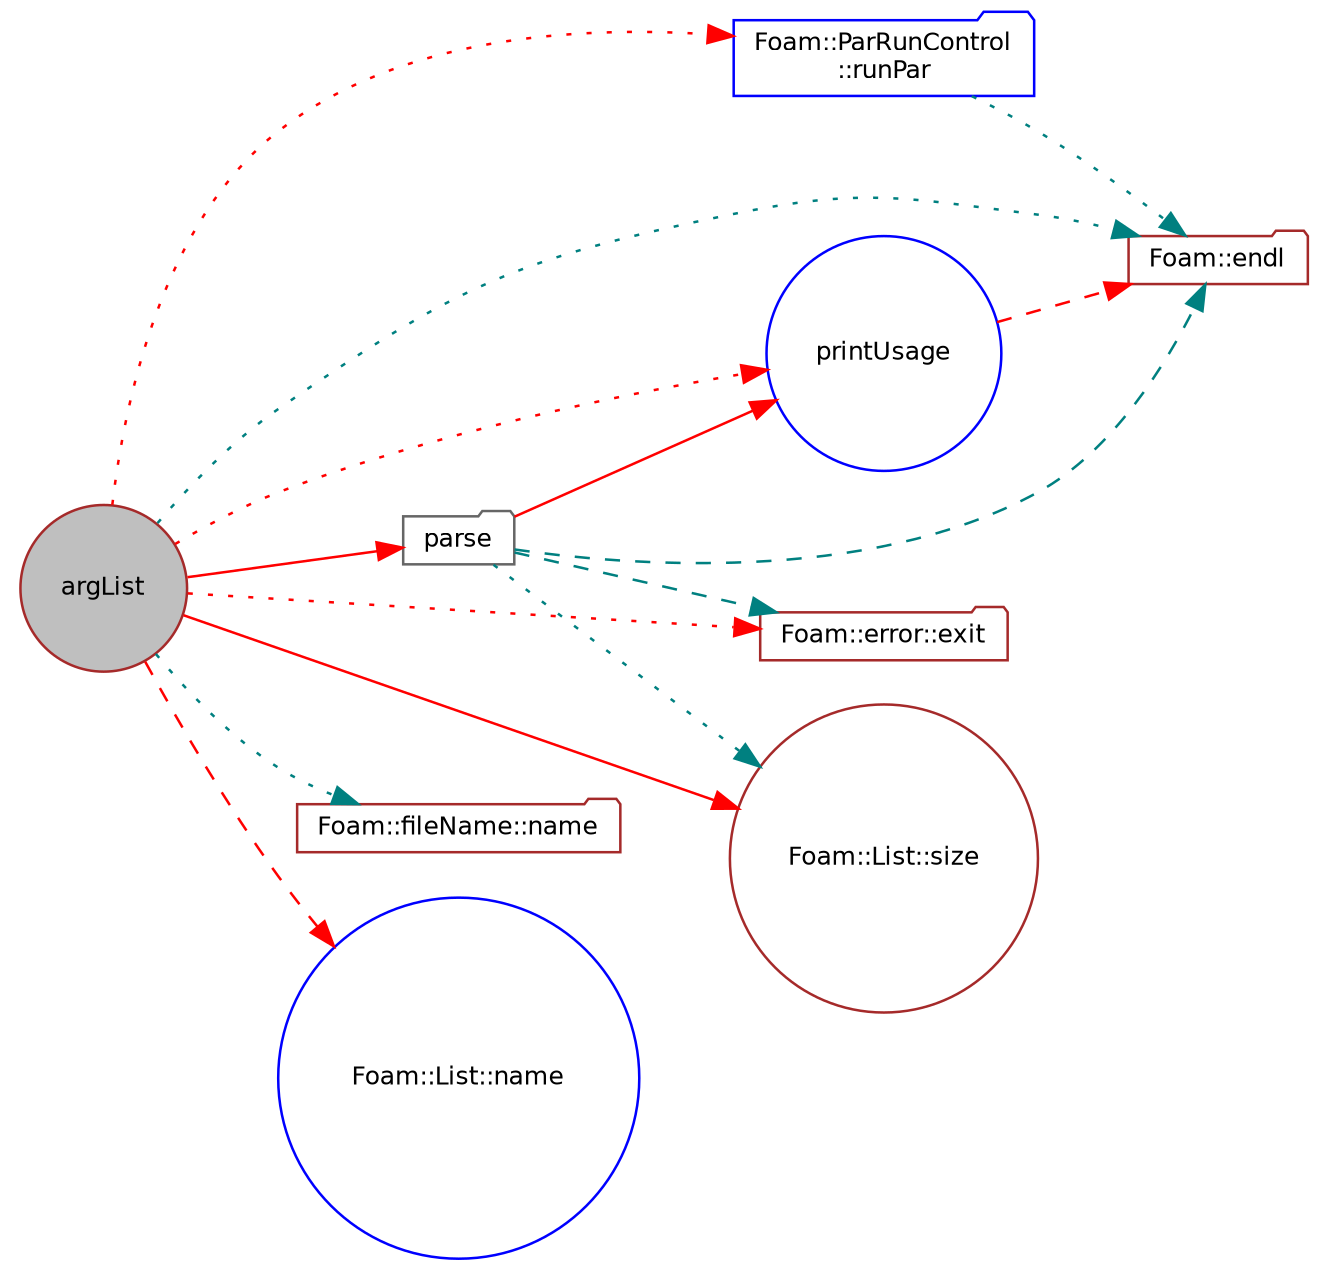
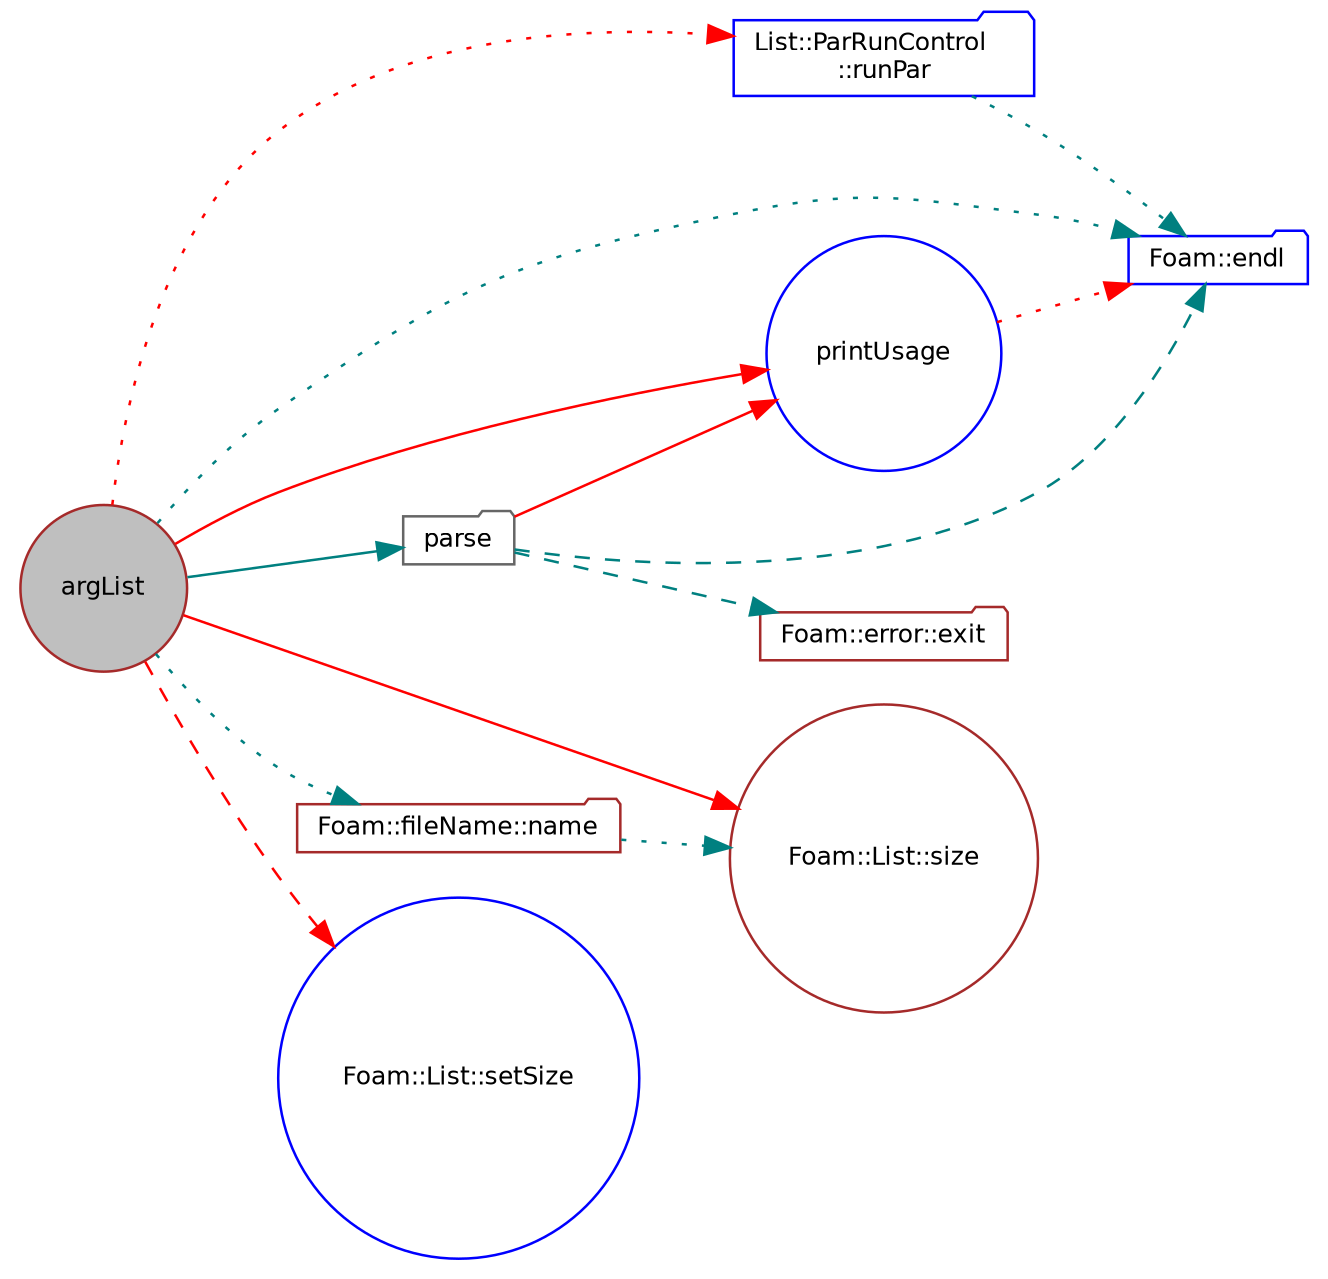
node "Foam::ParRunControl ::runPar": label "Foam::ParRunControl ::runPar" -> "List::ParRunControl ::runPar"
node "Foam::endl": color brown -> blue
edge "printUsage" -> "Foam::endl": style dashed -> dotted
edge "argList" -> "printUsage": style dotted -> solid
edge "argList" -> "parse": color red -> teal
edge "argList" -> "Foam::error::exit": removed
edge "parse" -> "Foam::List::size": now "Foam::fileName::name" -> "Foam::List::size"
node "Foam::List::name": label "Foam::List::name" -> "Foam::List::setSize"
